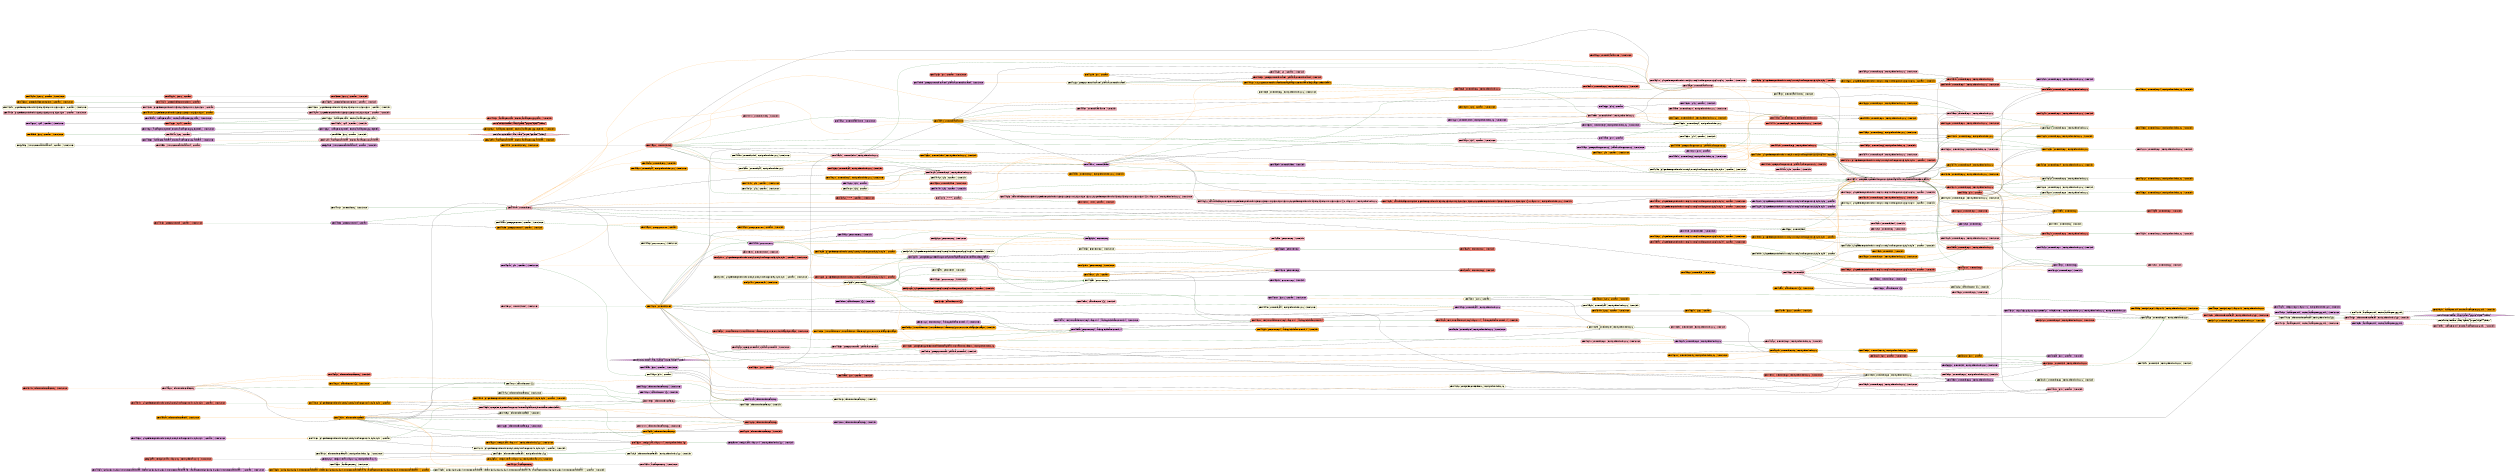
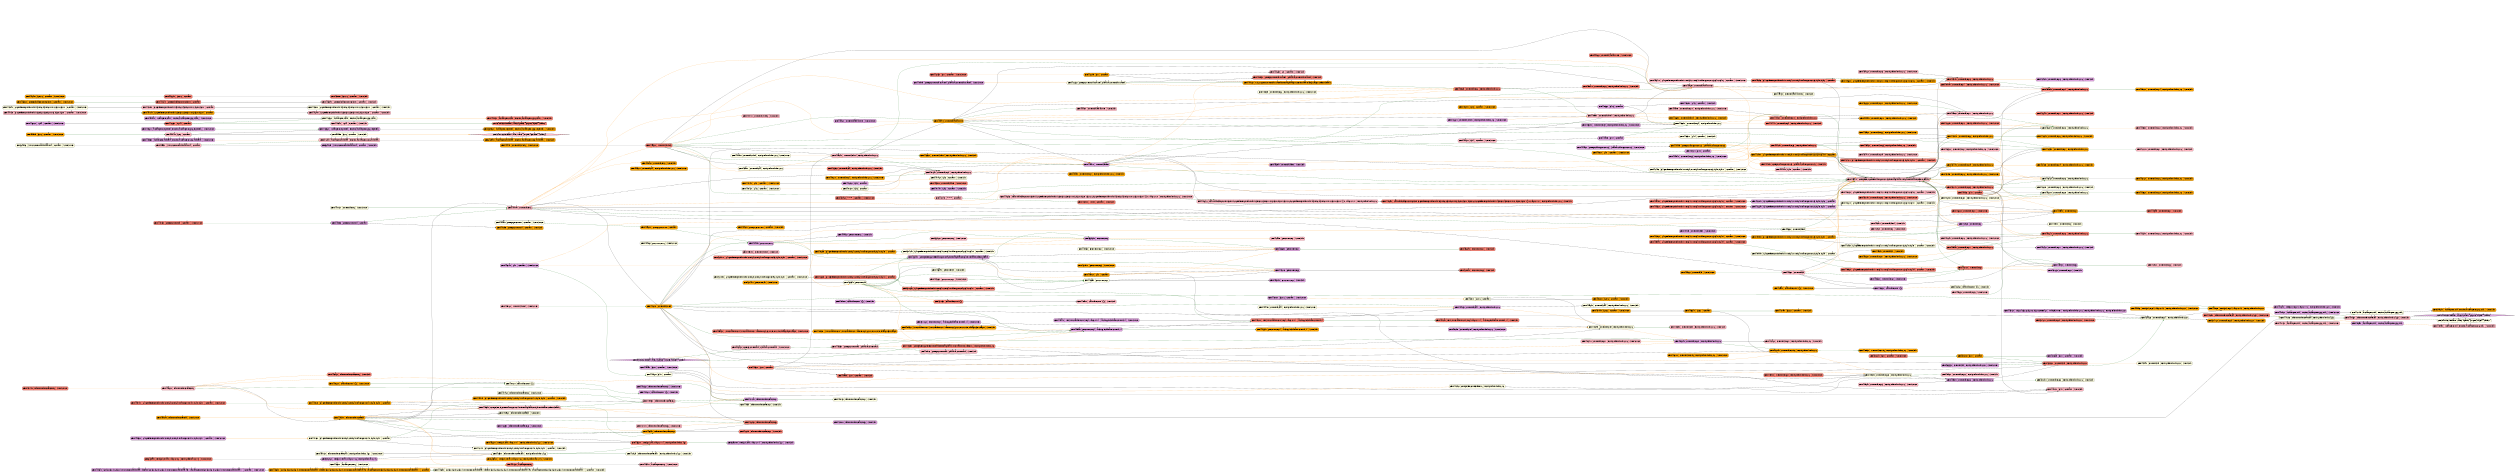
node "CE0x44dce50": fillcolor orange -> lightpink
node "CE0x44d5f20": text "*Constant*" -> "*Function*"
